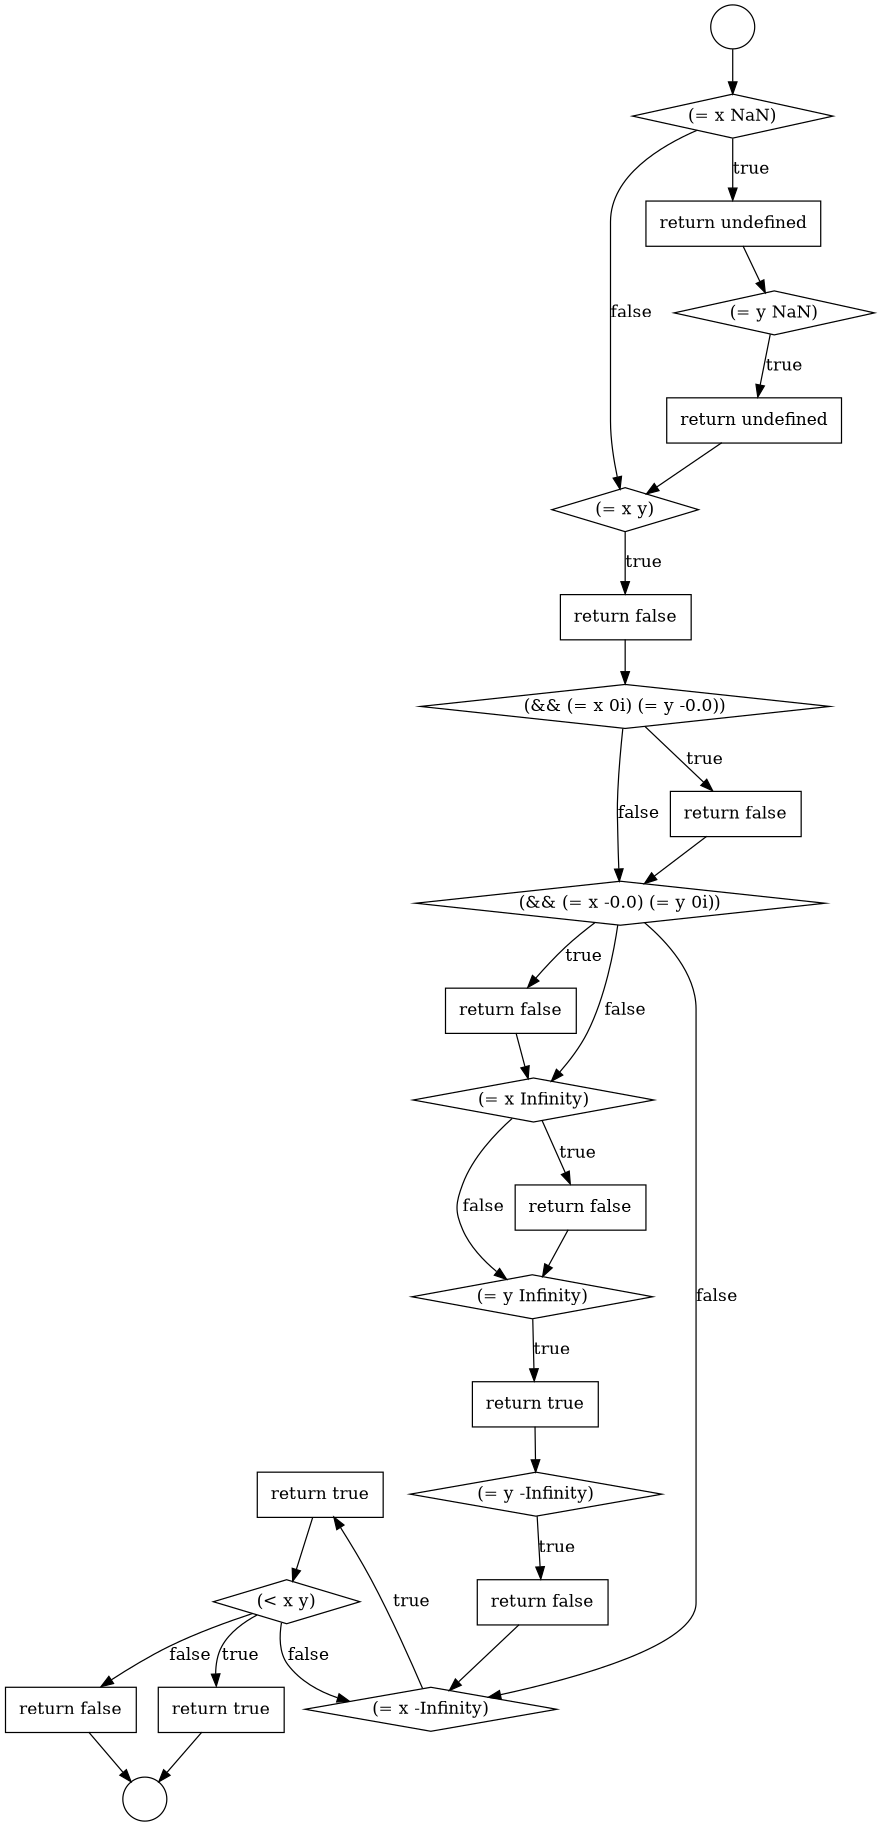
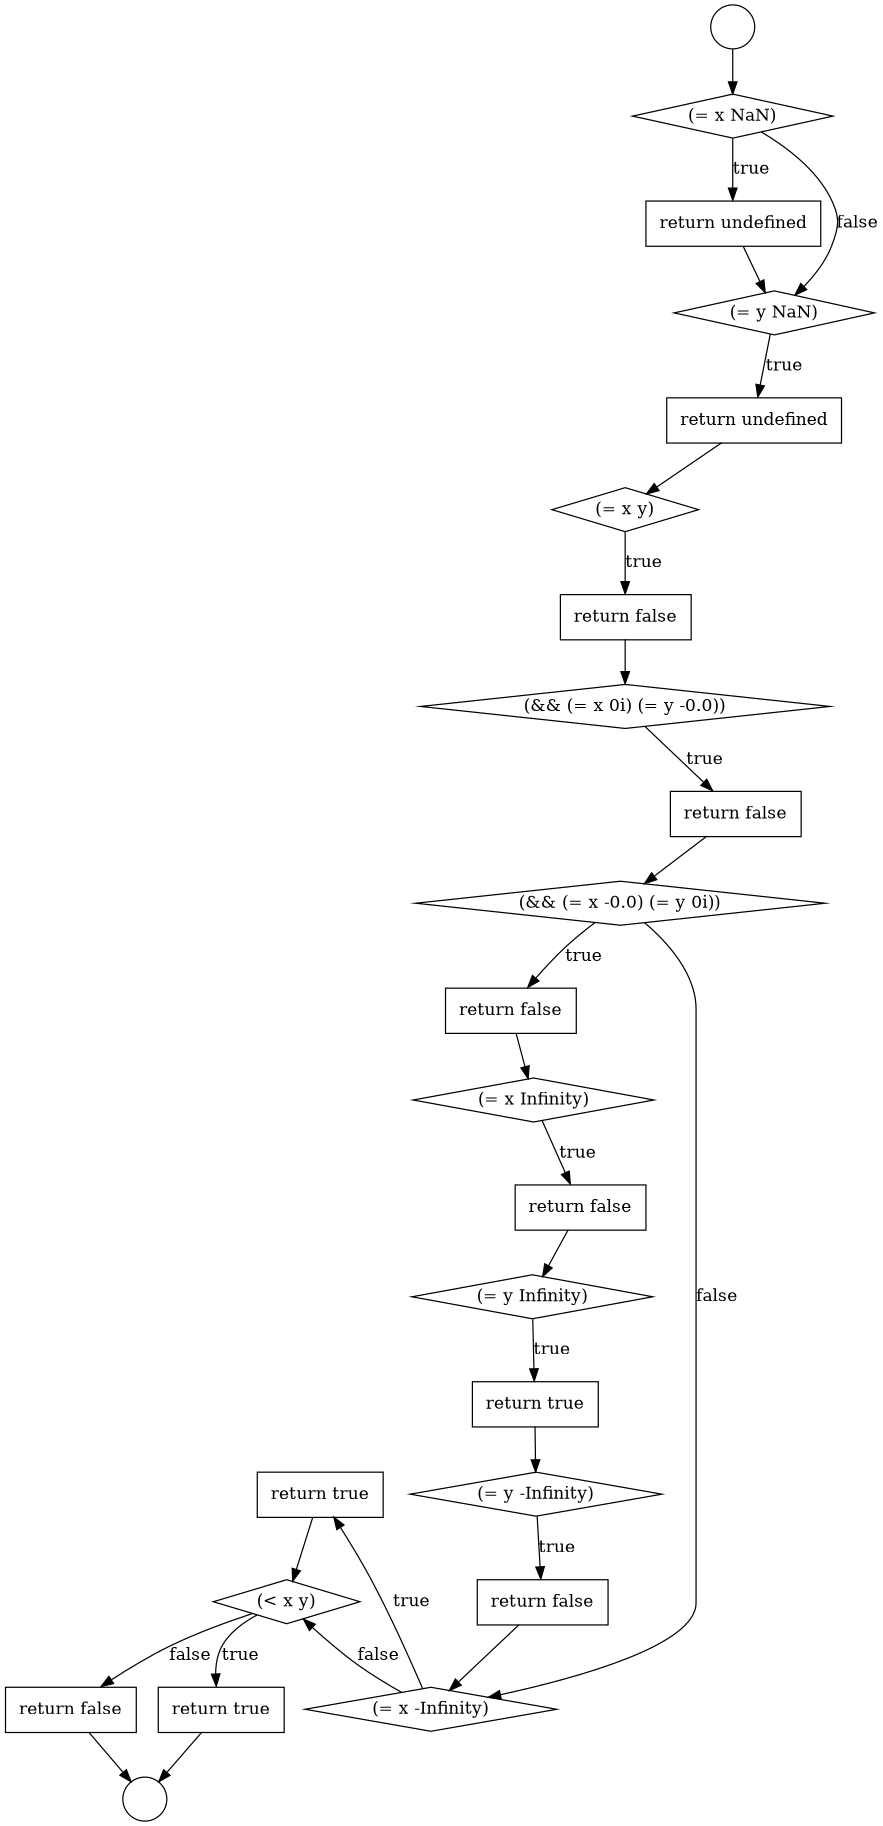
edge "(= x NaN)" -> "(= x y)": now "(= x NaN)" -> "(= y NaN)"
edge "(&& (= x 0i) (= y -0.0))" -> "(&& (= x -0.0) (= y 0i))": removed, label "false"
edge "(&& (= x -0.0) (= y 0i))" -> "(= x Infinity)": removed, label "false"
edge "(= x Infinity)" -> "(= y Infinity)": removed, label "false"
edge "(< x y)" -> "(= x -Infinity)": reversed
